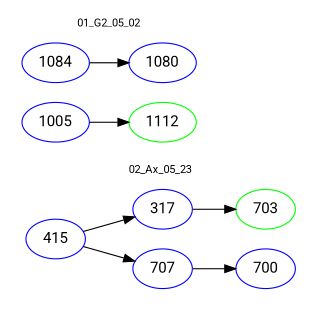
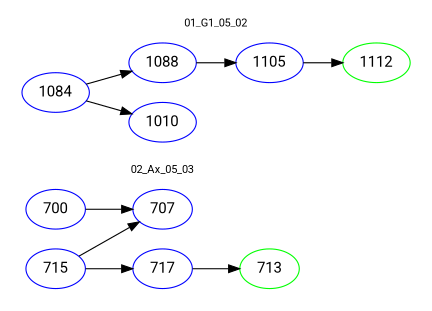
cluster "01_G2_05_02": label "01_G2_05_02" -> "01_G1_05_02"
node "1088": added
node "1080": label "1080" -> "1010"
node "1005": label "1005" -> "1105"
cluster "02_Ax_05_23": label "02_Ax_05_23" -> "02_Ax_05_03"
node "317": label "317" -> "717"
node "703": label "703" -> "713"
node "415": label "415" -> "715"
edge "707" -> "700": reversed
